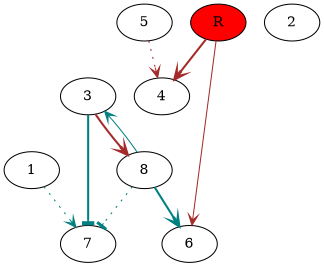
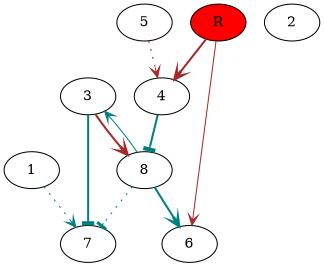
edge "4" -> "8": added
